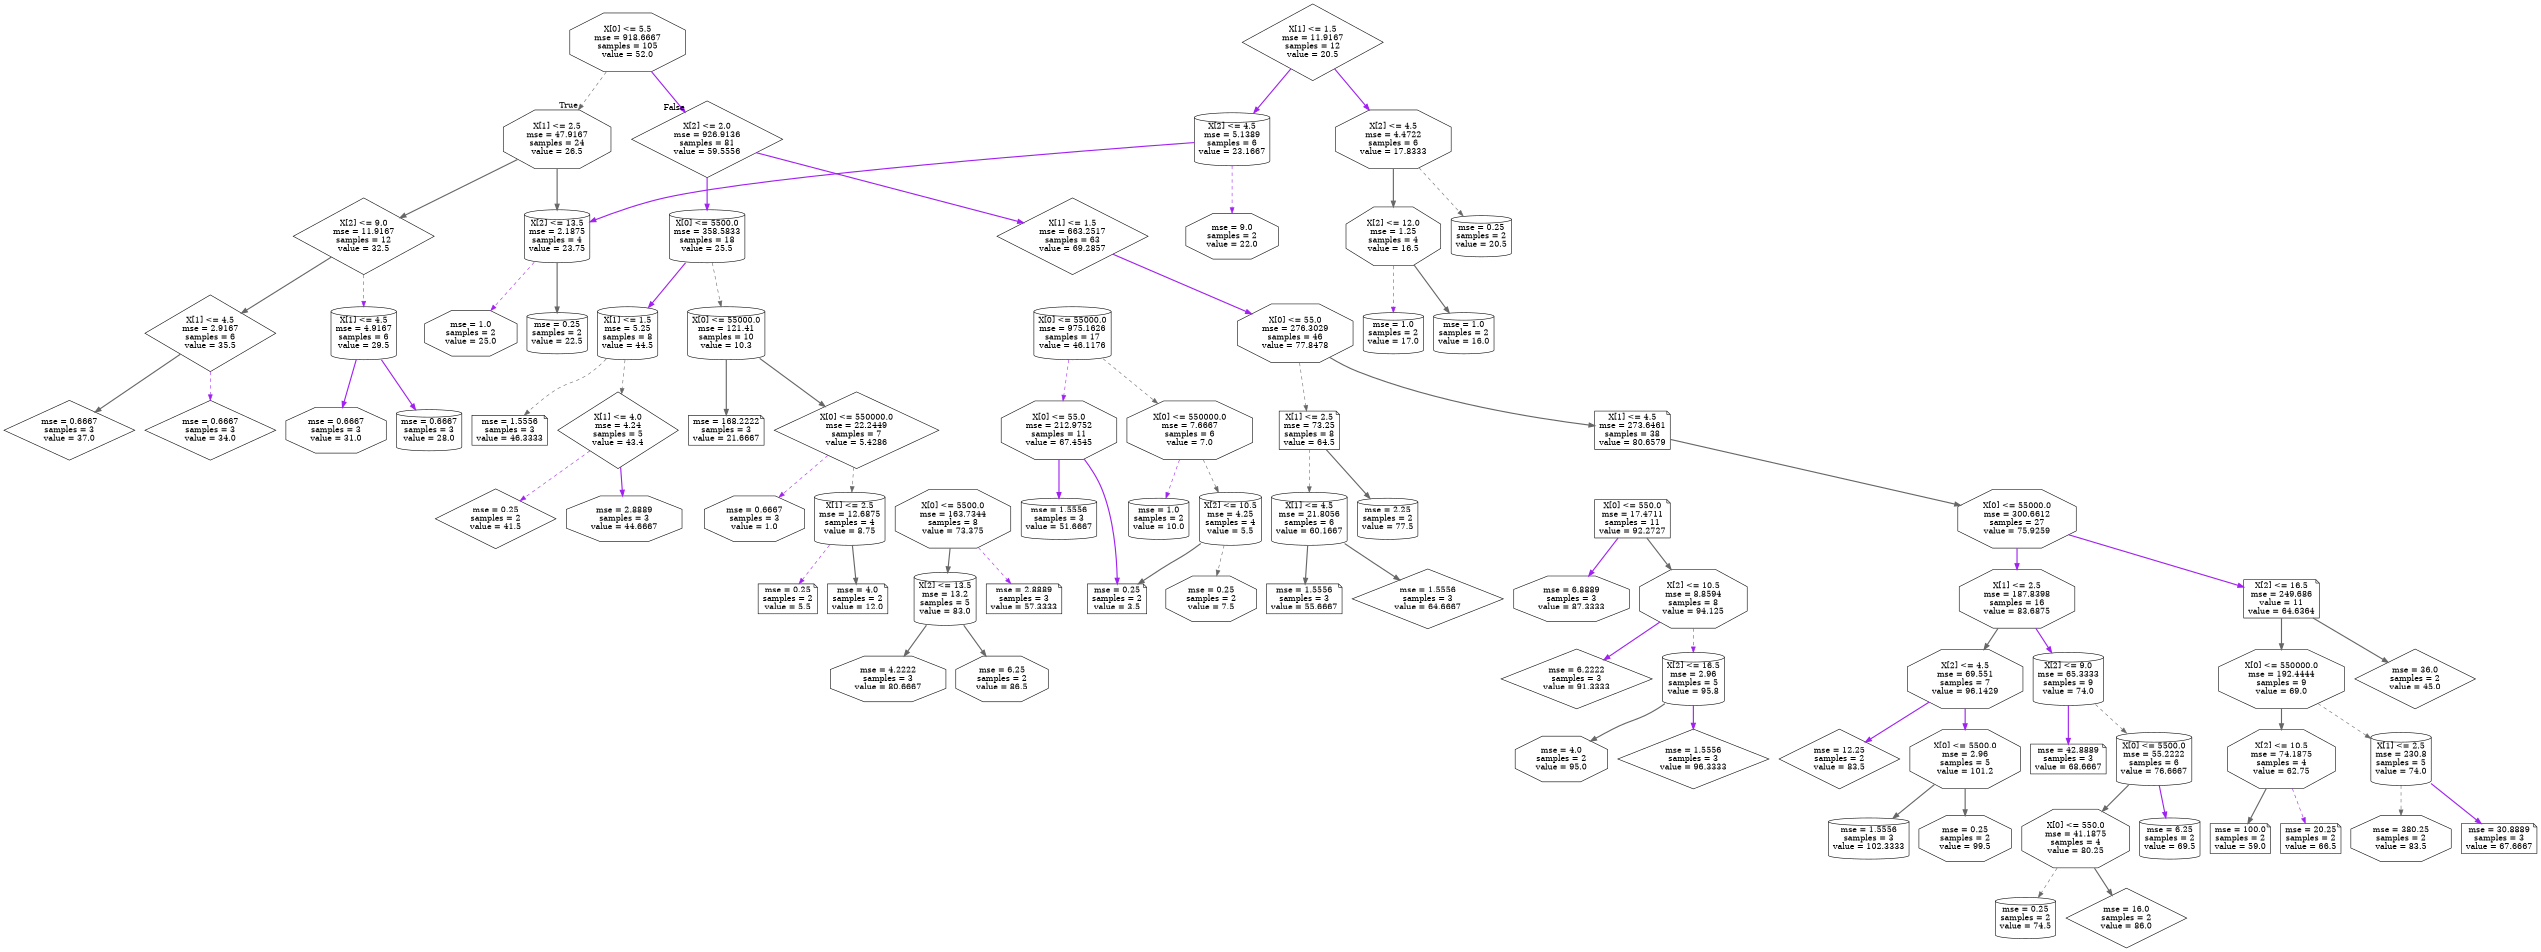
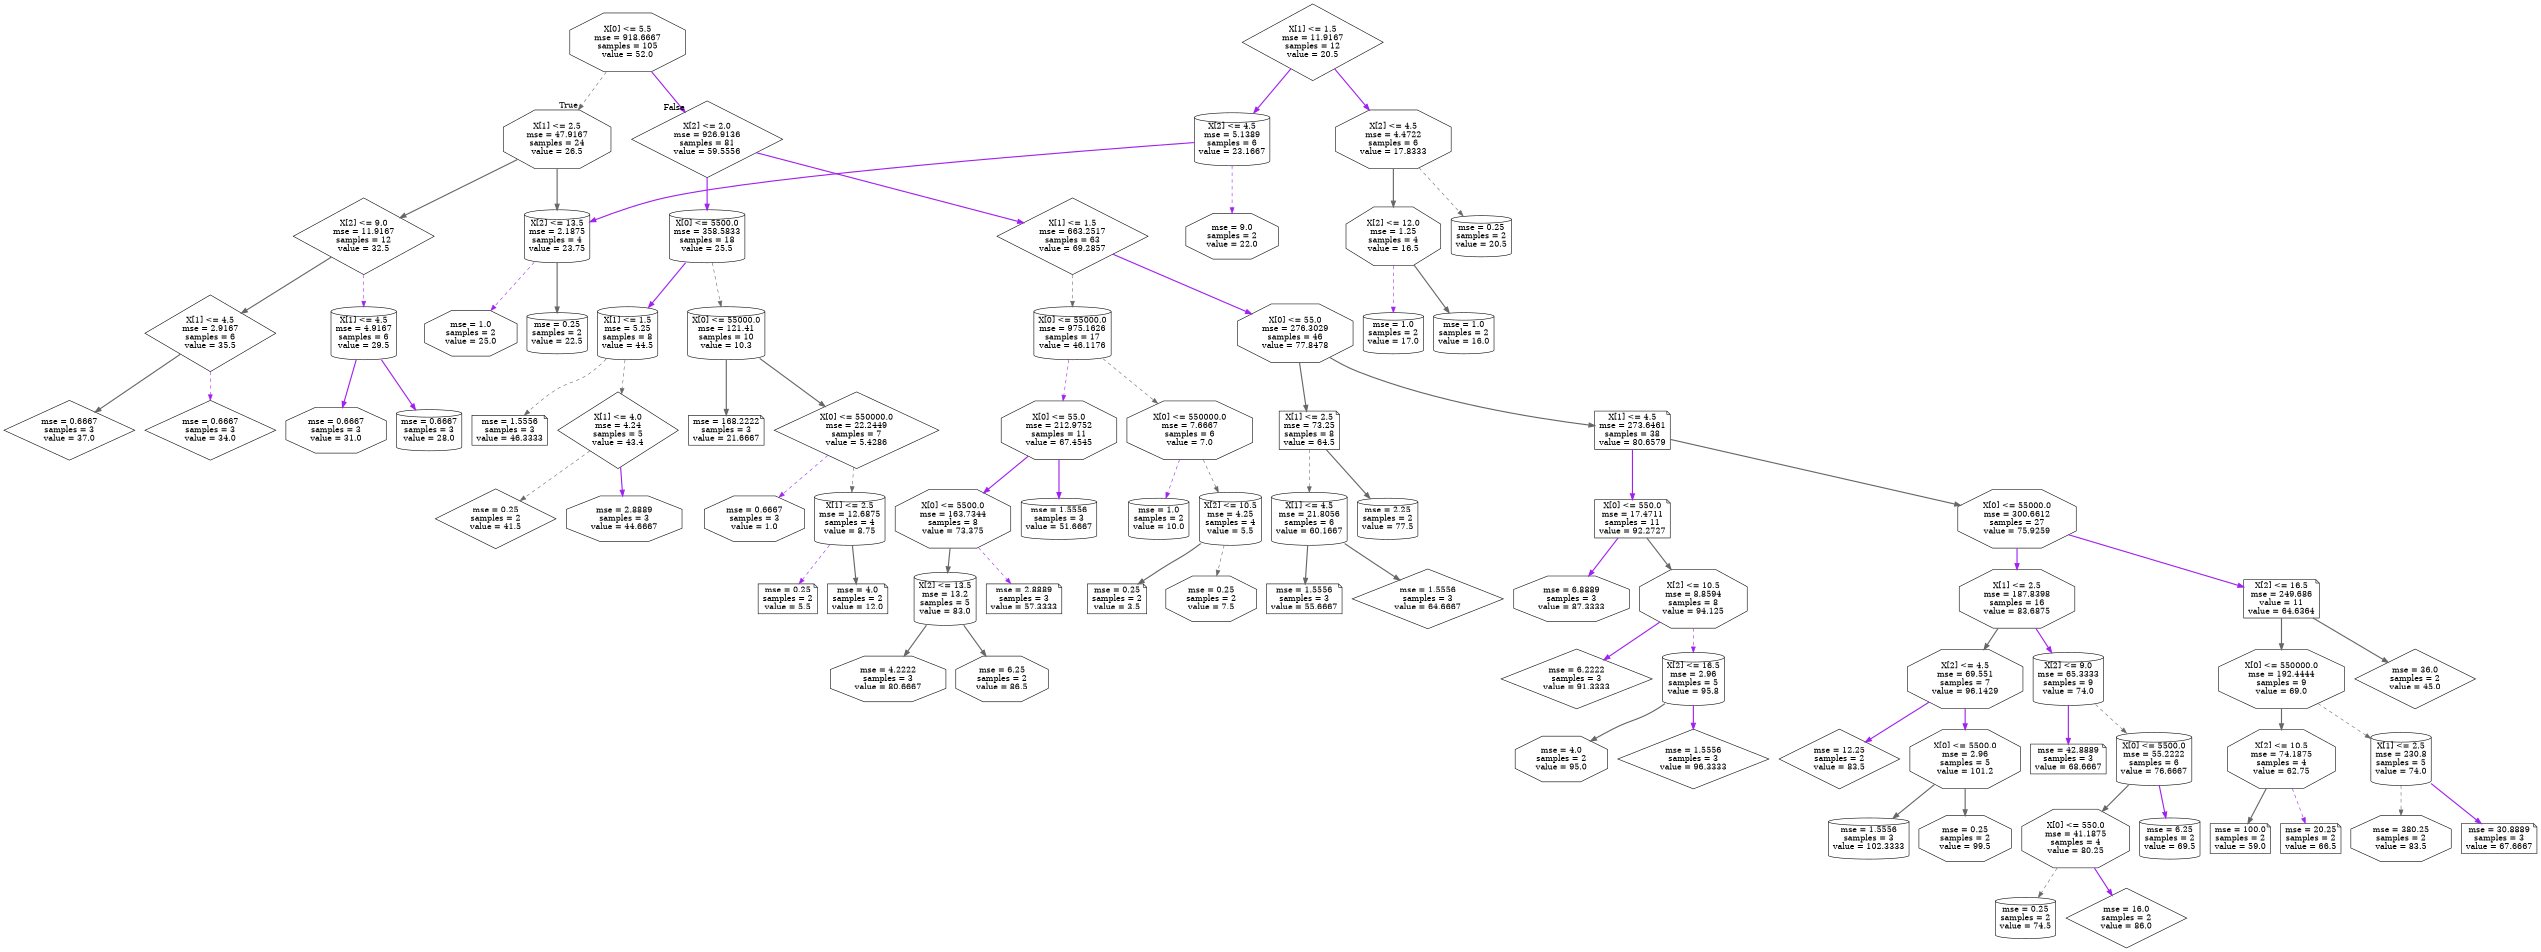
edge "X[1] <= 1.5 mse = 663.2517 samples = 63 value = 69.2857" -> "X[0] <= 55000.0 mse = 975.1626 samples = 17 value = 46.1176": added
edge "X[0] <= 55.0 mse = 276.3029 samples = 46 value = 77.8478" -> "X[1] <= 2.5 mse = 73.25 samples = 8 value = 64.5": style dashed -> bold
edge "X[1] <= 4.5 mse = 273.6461 samples = 38 value = 80.6579" -> "X[0] <= 550.0 mse = 17.4711 samples = 11 value = 92.2727": added
edge "X[1] <= 4.0 mse = 4.24 samples = 5 value = 43.4" -> "mse = 0.25 samples = 2 value = 41.5": color purple -> gray40
edge "X[0] <= 55.0 mse = 212.9752 samples = 11 value = 67.4545" -> "mse = 0.25 samples = 2 value = 3.5": now "X[0] <= 55.0 mse = 212.9752 samples = 11 value = 67.4545" -> "X[0] <= 5500.0 mse = 163.7344 samples = 8 value = 73.375"
edge "X[0] <= 550.0 mse = 41.1875 samples = 4 value = 80.25" -> "mse = 16.0 samples = 2 value = 86.0": color gray40 -> purple
